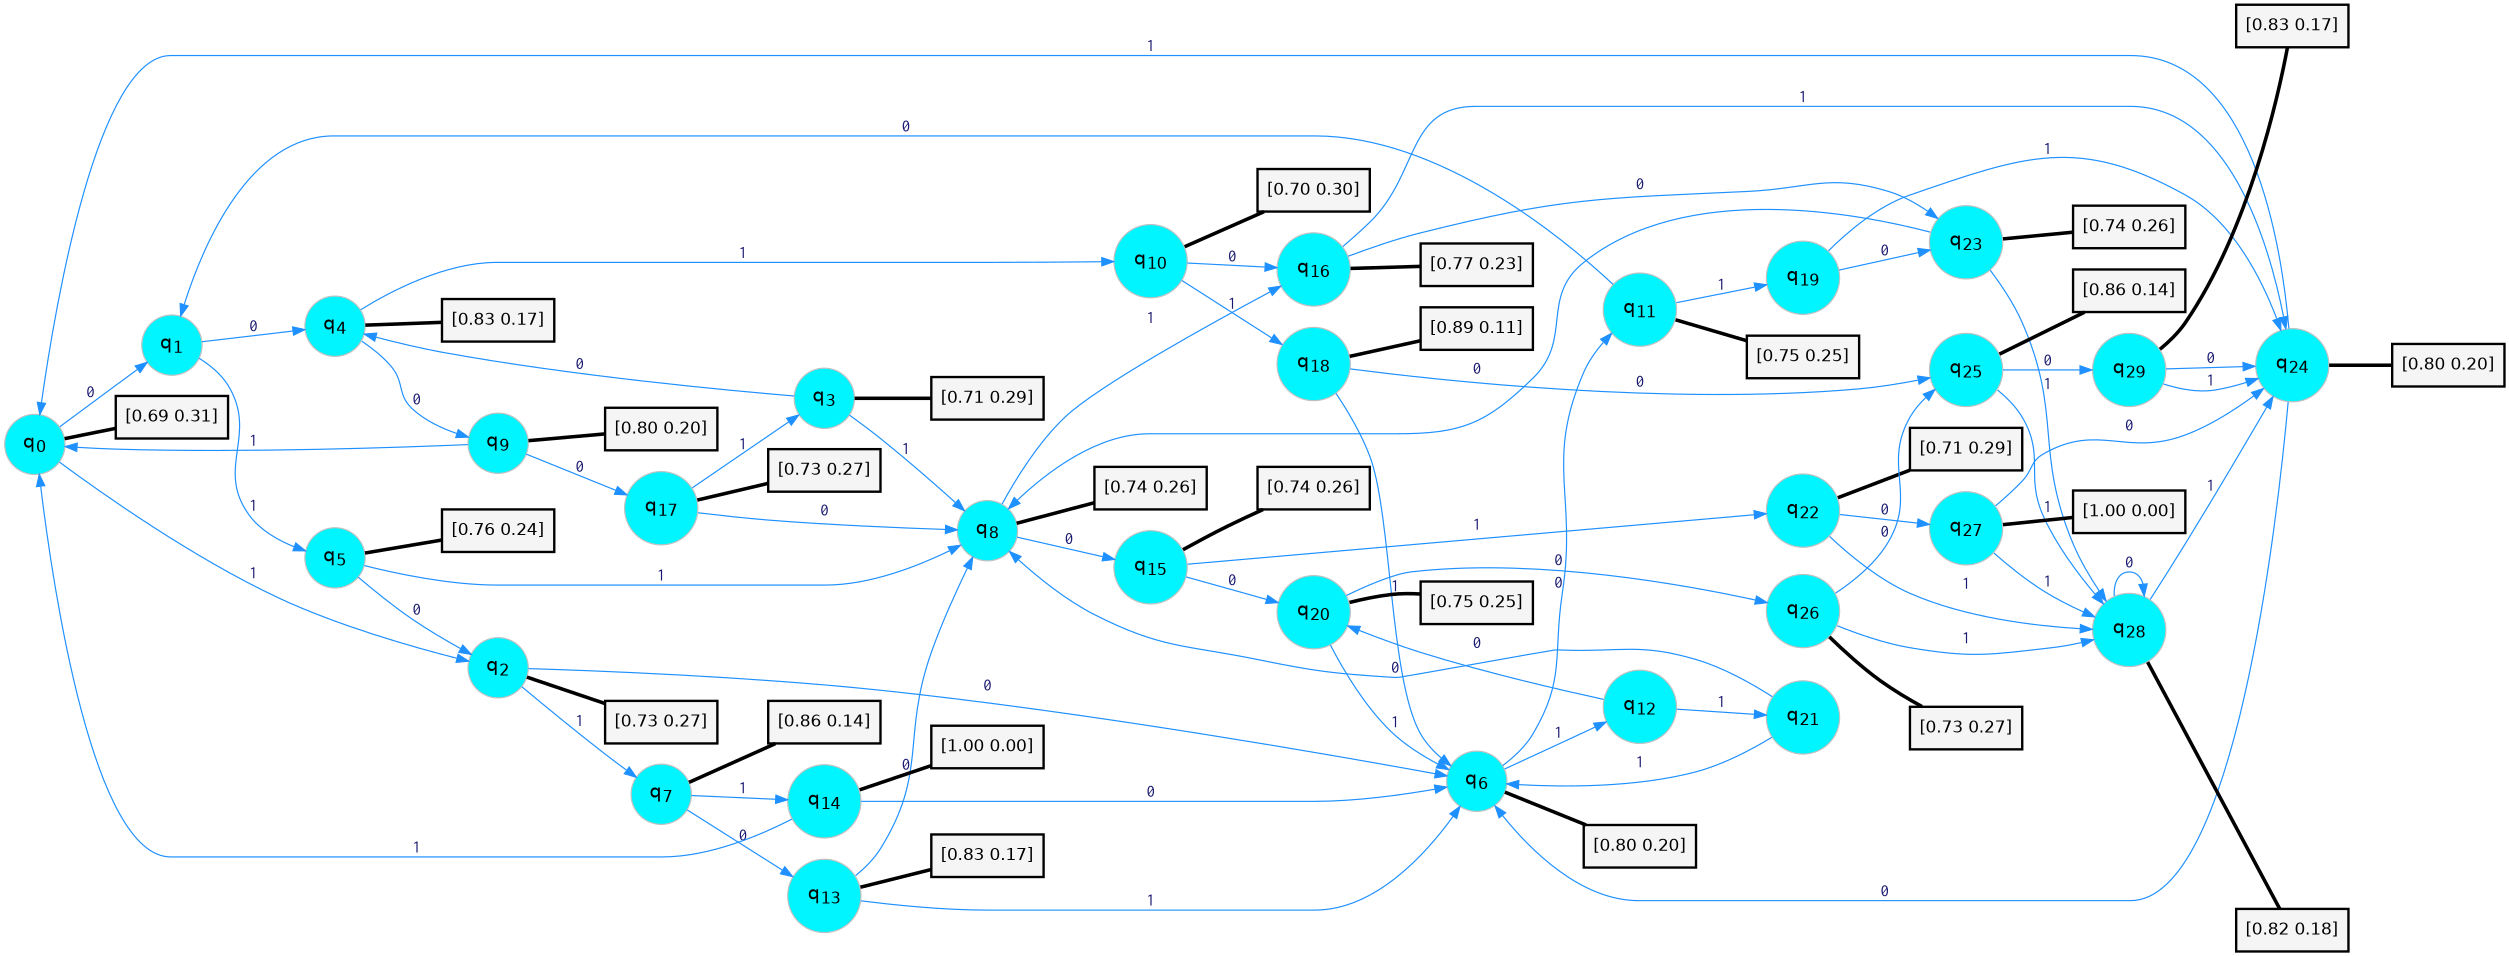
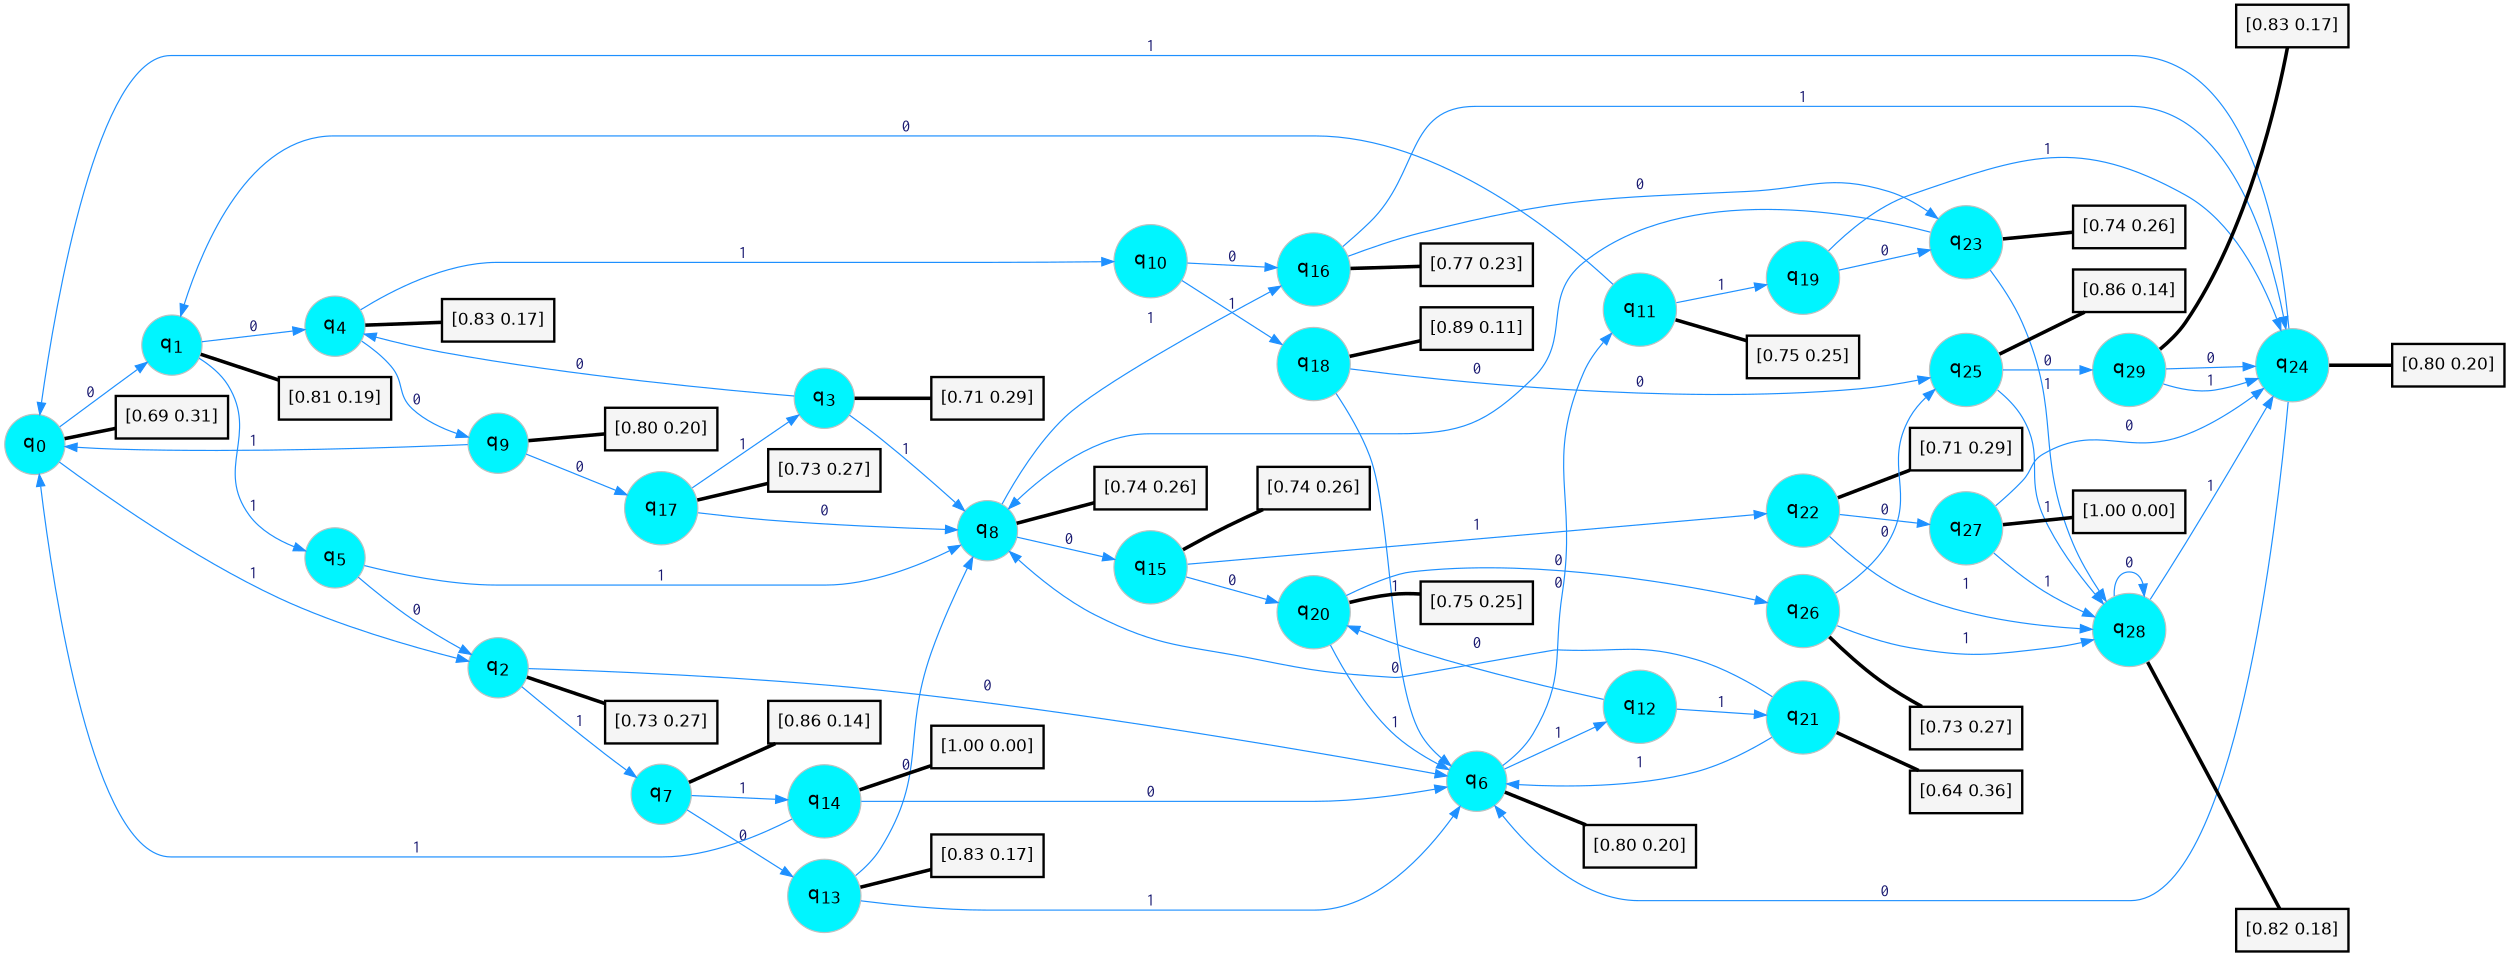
node "[0.70 0.30]": removed
node "[0.81 0.19]": added
node "[0.76 0.24]": removed
node "[0.64 0.36]": added
